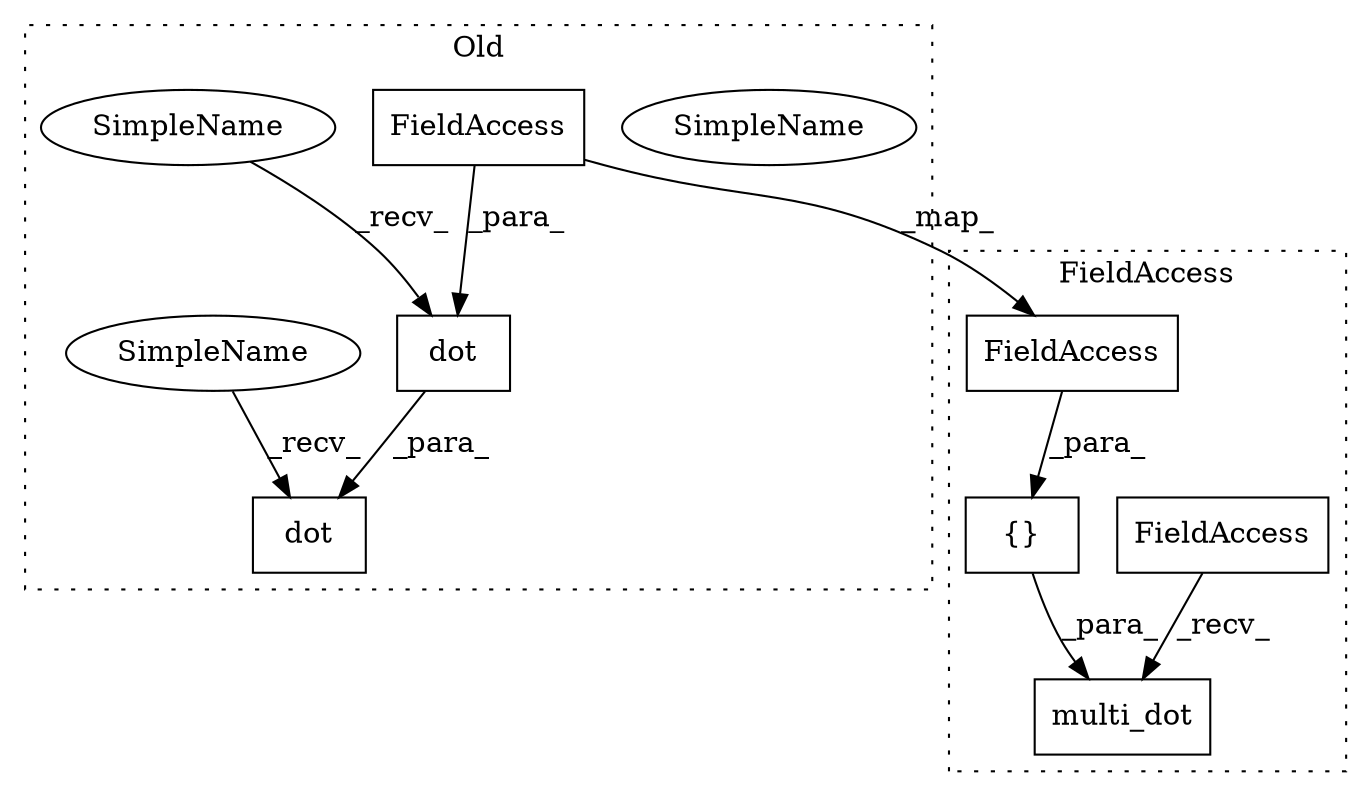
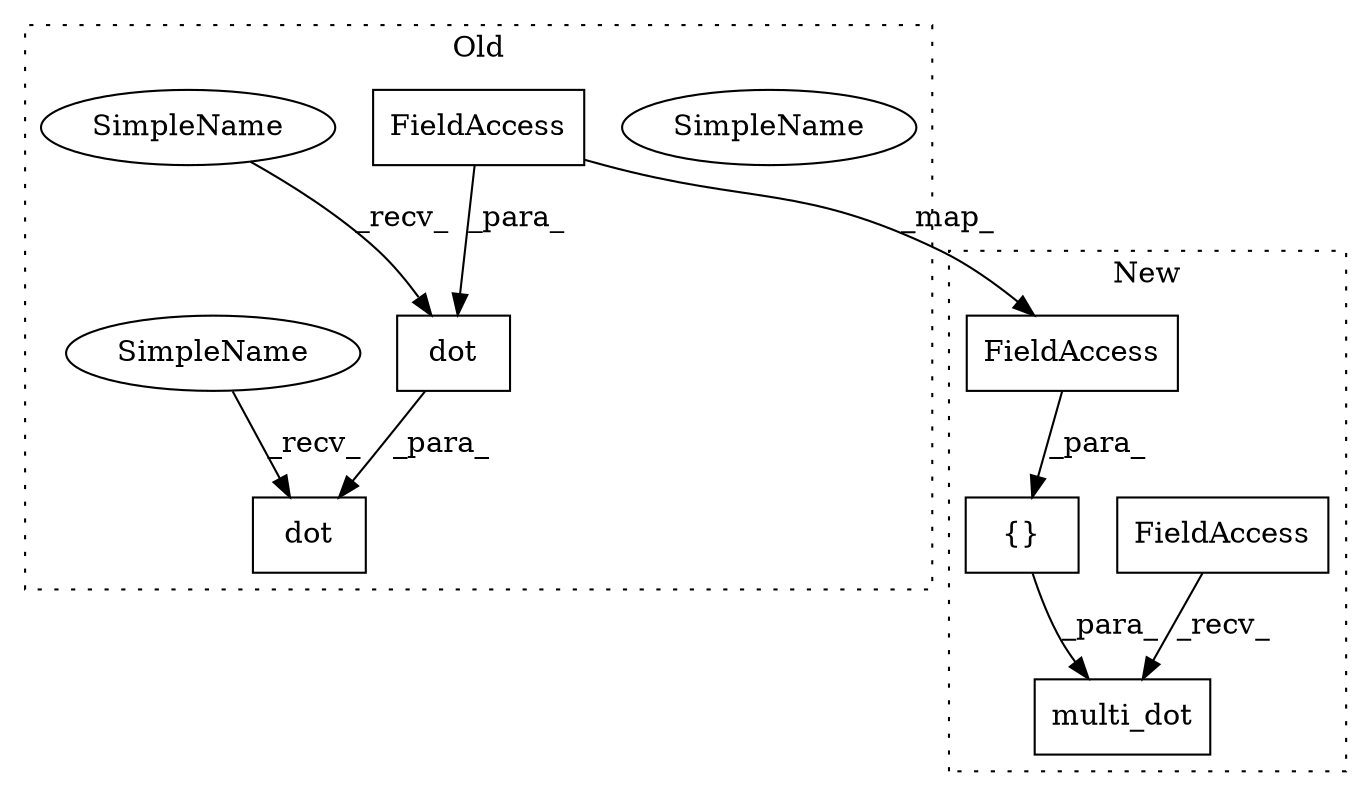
cluster "FieldAccess": label "FieldAccess" -> "New"
